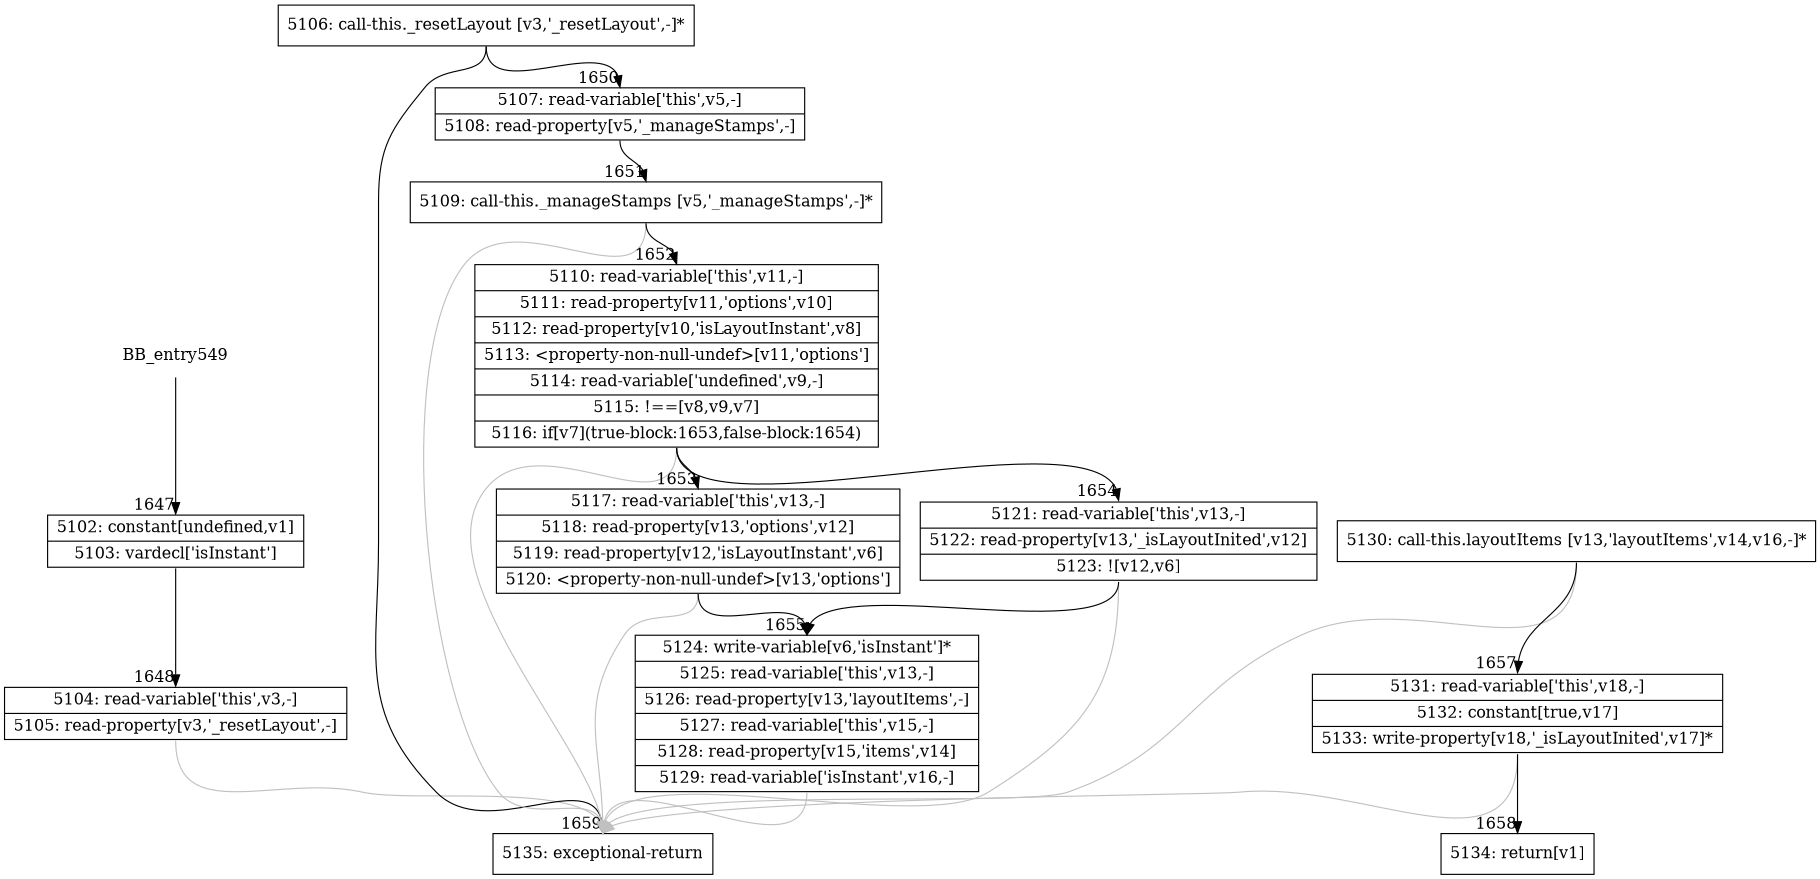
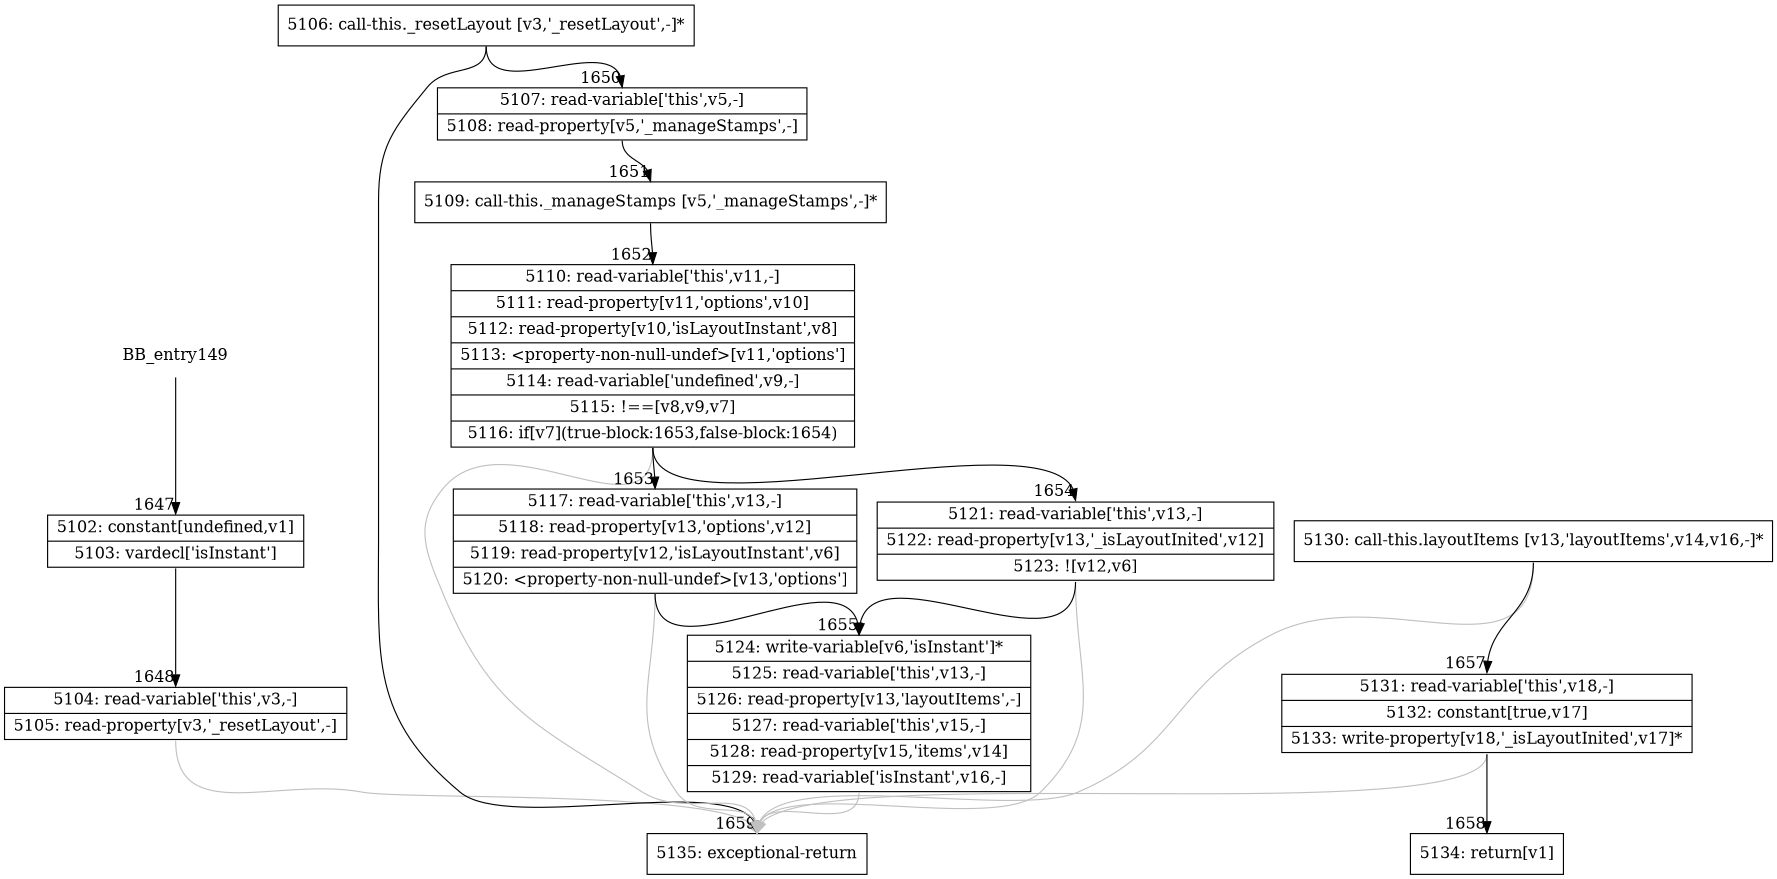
node "BB_entry549": label "BB_entry549" -> "BB_entry149"
edge "5109: call-this._manageStamps [v5,'_manageStamps',-]*" -> "5135: exceptional-return": removed
